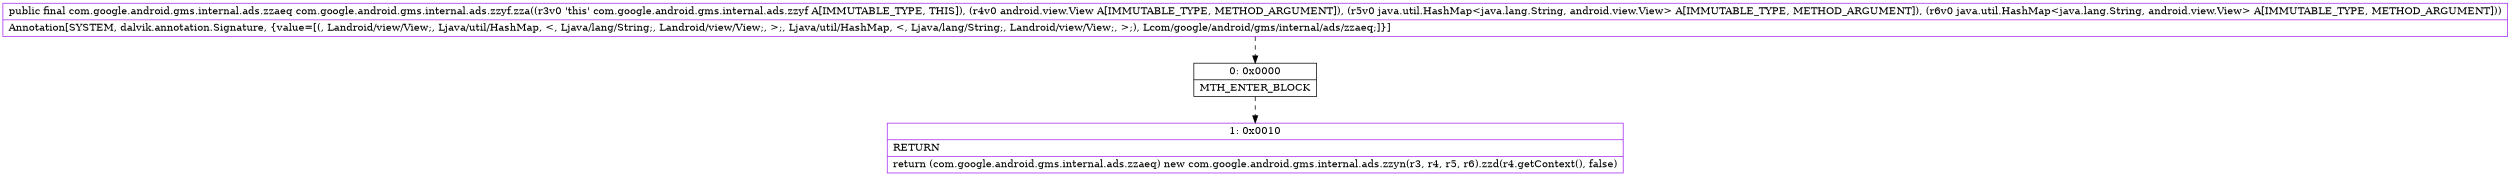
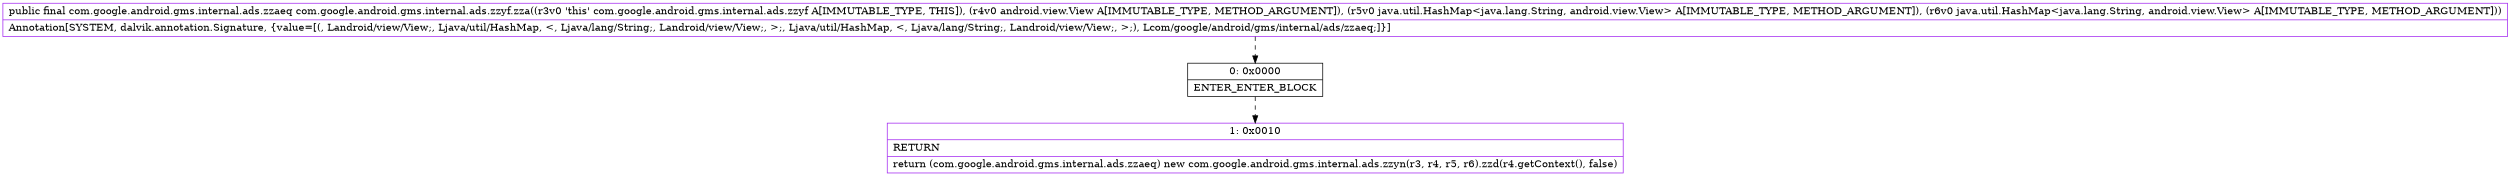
node "0: 0x0000": text "MTH_ENTER_BLOCK" -> "ENTER_ENTER_BLOCK"
